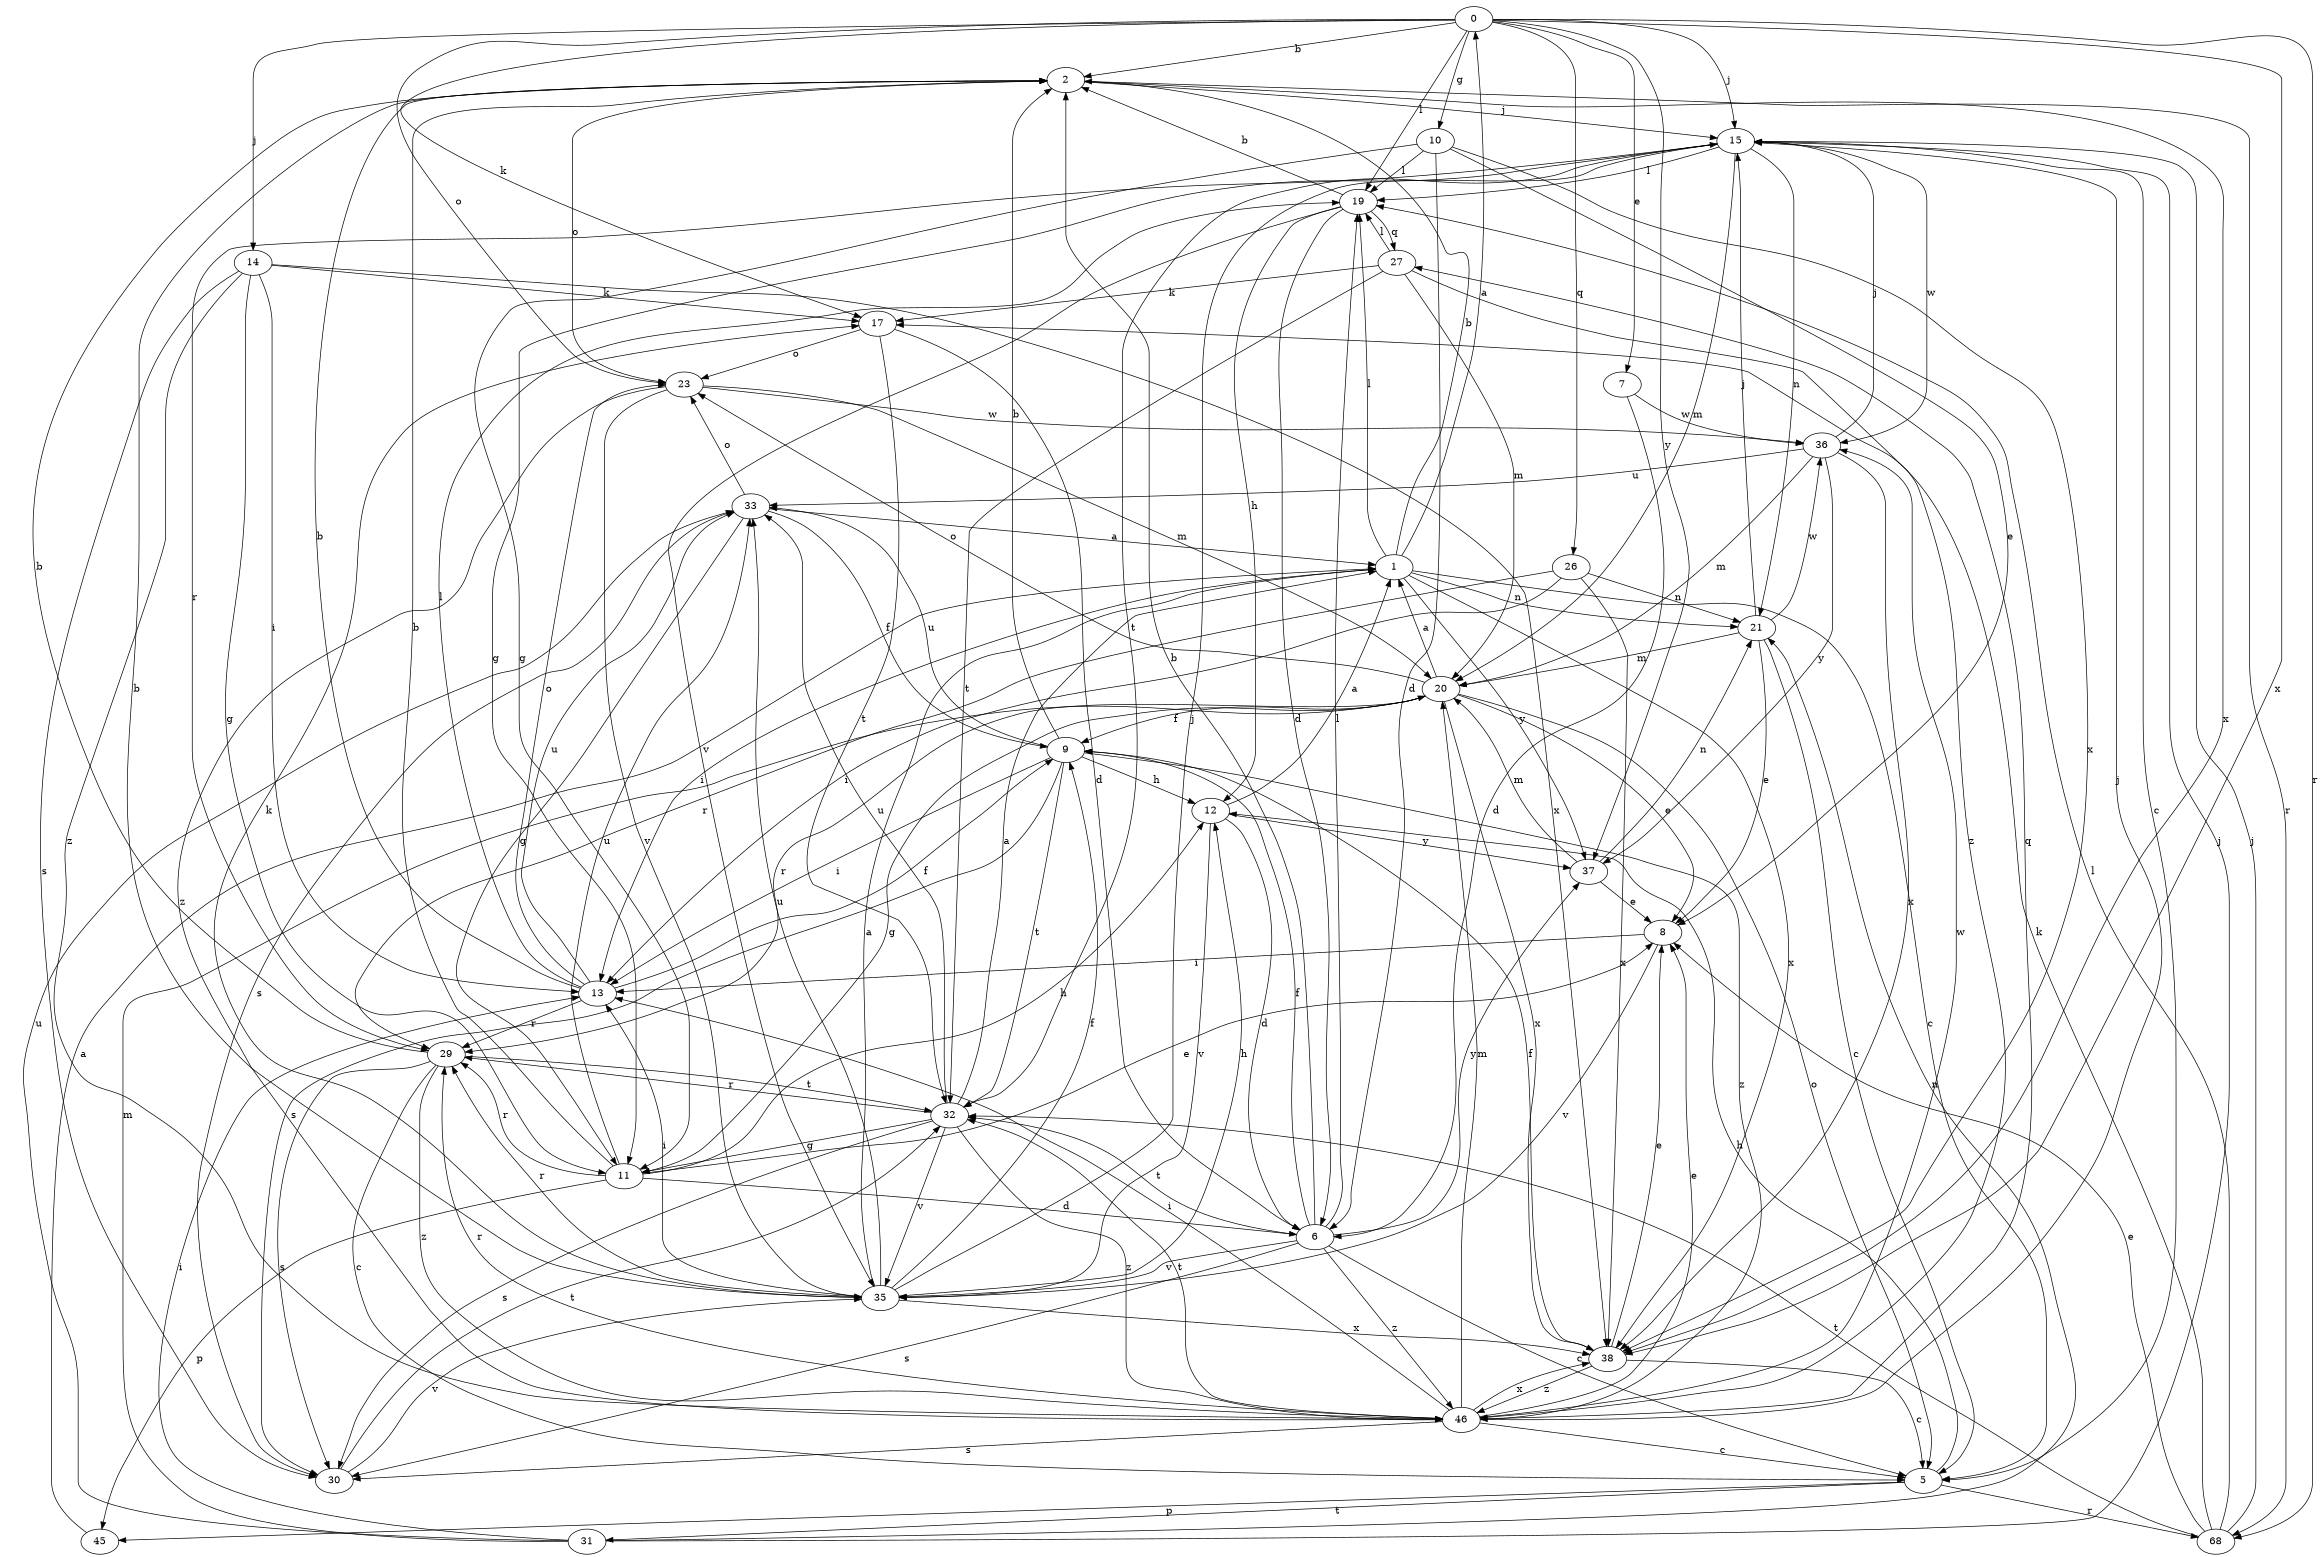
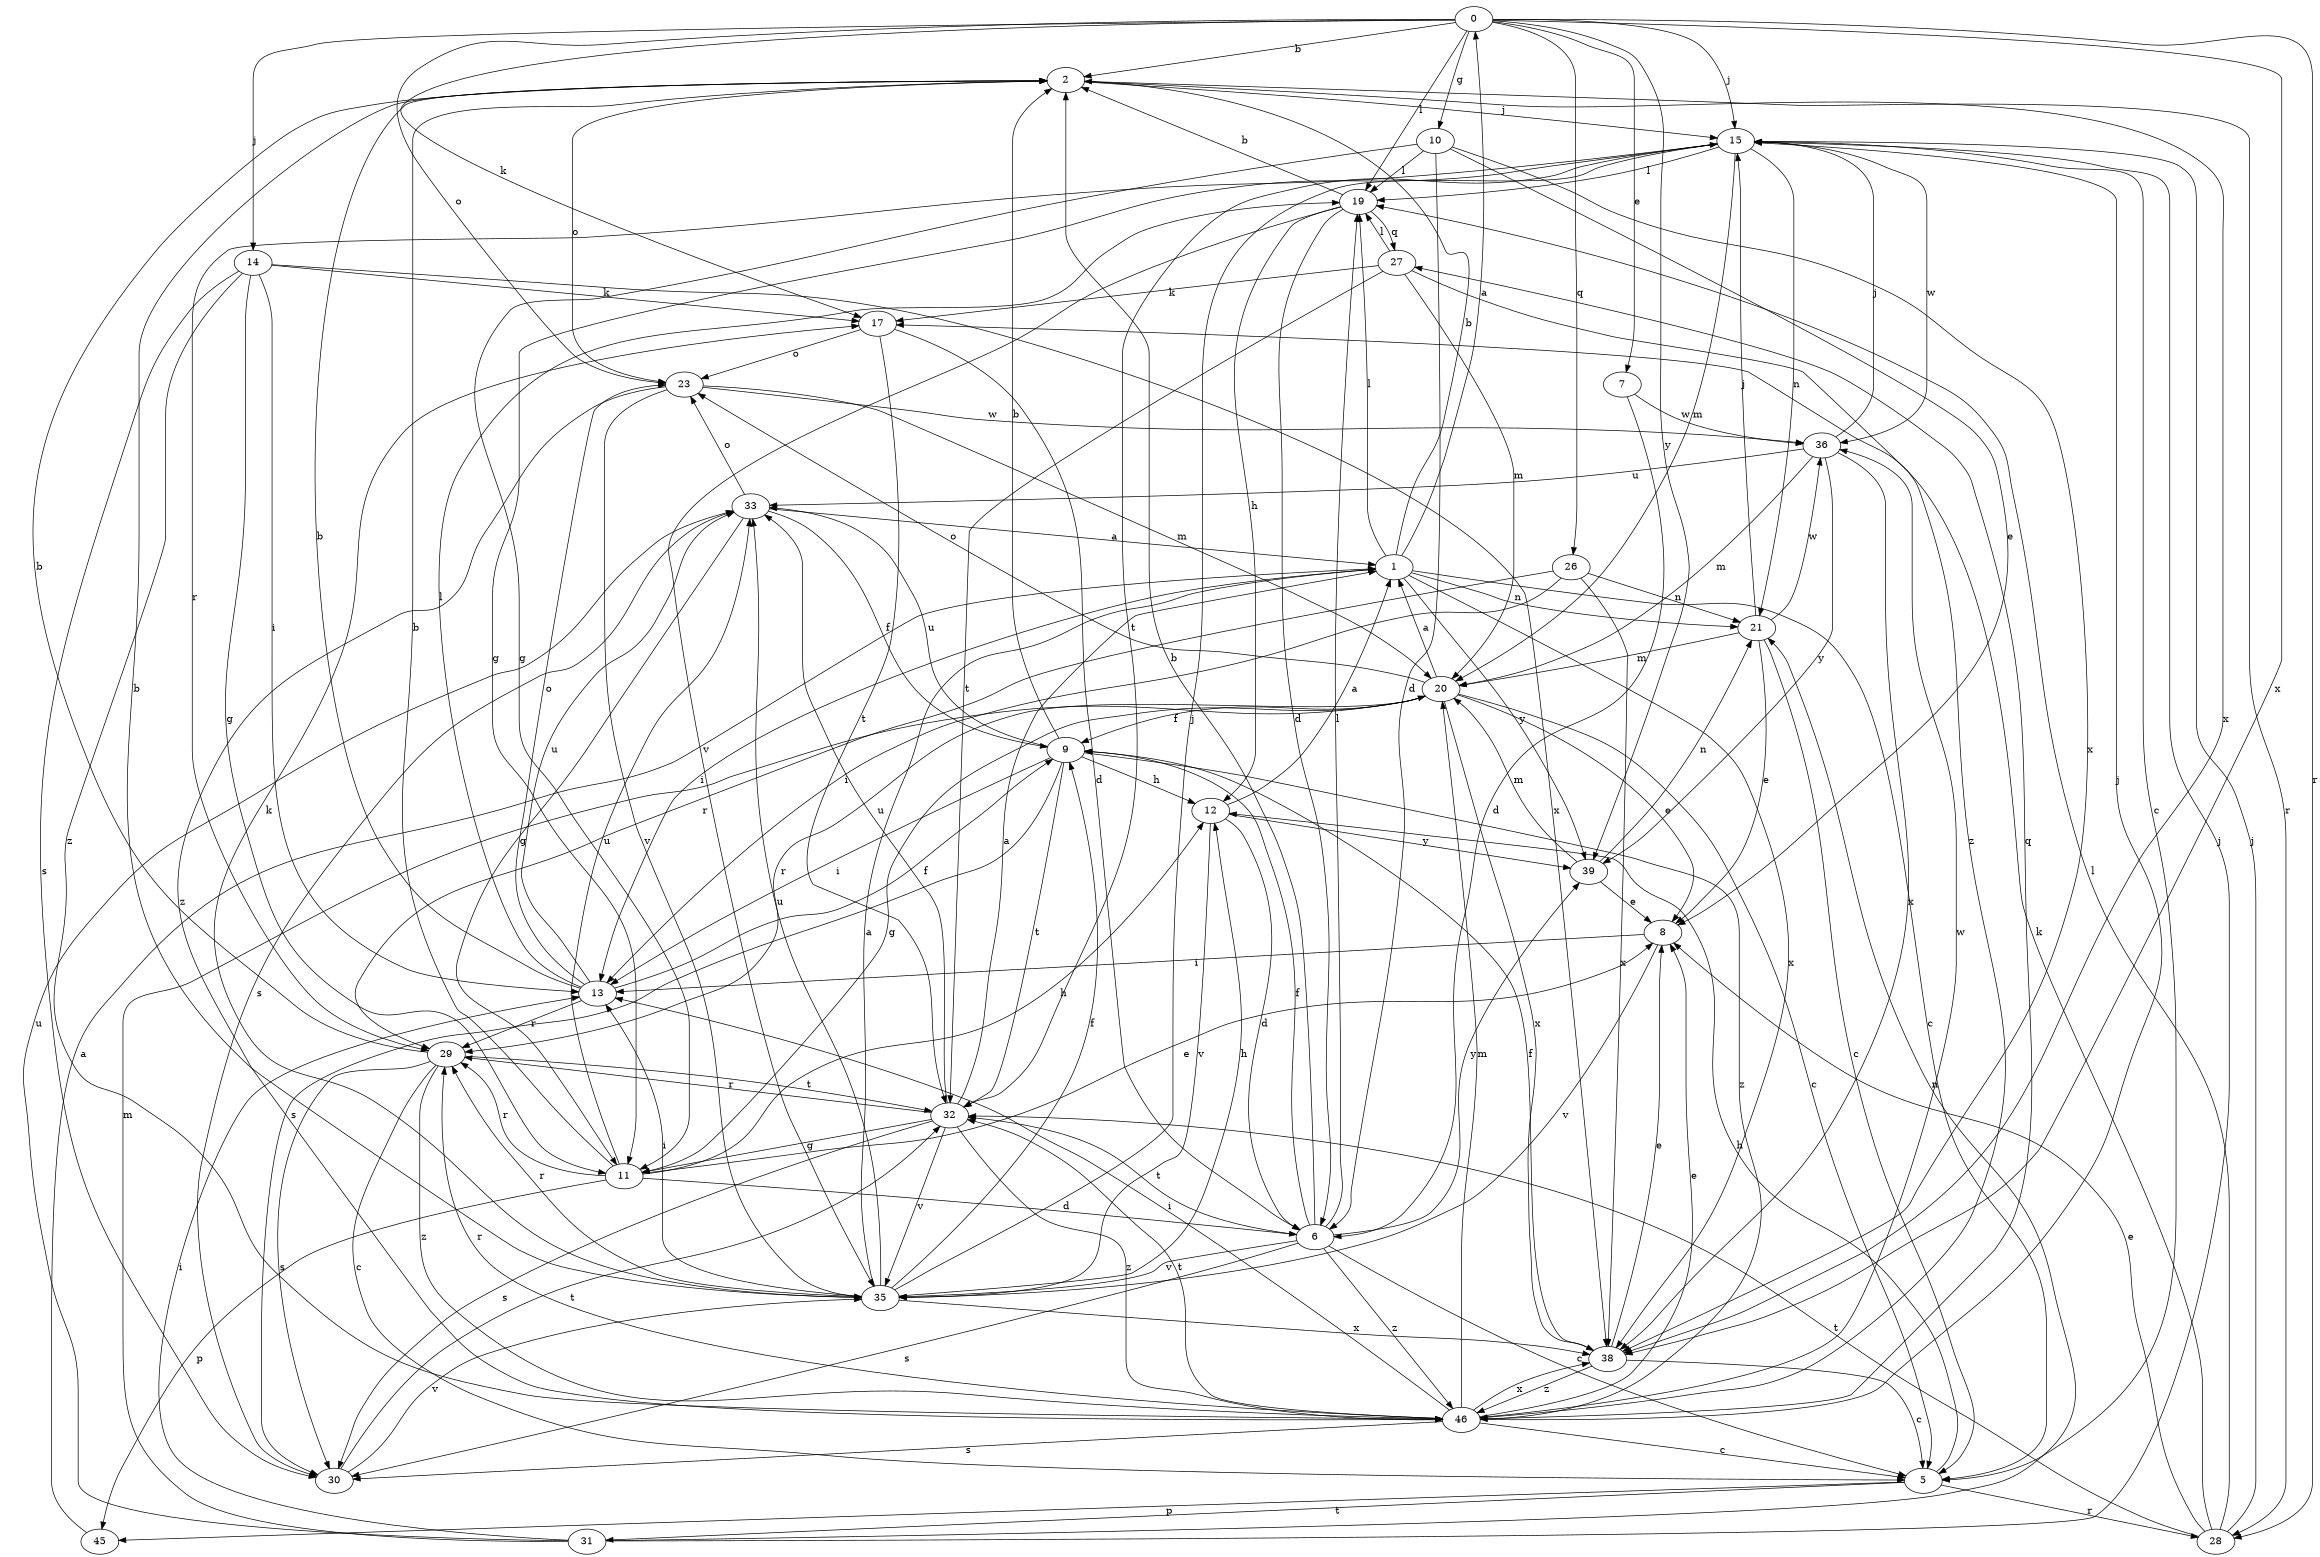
node "37": label "37" -> "39"
edge "20" -> "5": label "o" -> "c"
node "68": label "68" -> "28"
